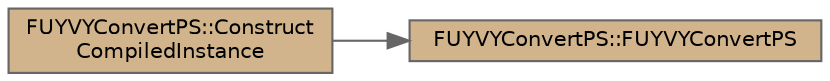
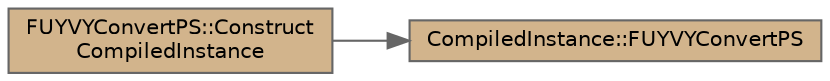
node "FUYVYConvertPS::FUYVYConvertPS": label "FUYVYConvertPS::FUYVYConvertPS" -> "CompiledInstance::FUYVYConvertPS"
